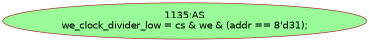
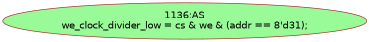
node "1135:AS we_clock_divider_low = cs & we & (addr == 8'd31);": label "1135:AS we_clock_divider_low = cs & we & (addr == 8'd31);" -> "1136:AS we_clock_divider_low = cs & we & (addr == 8'd31);"
